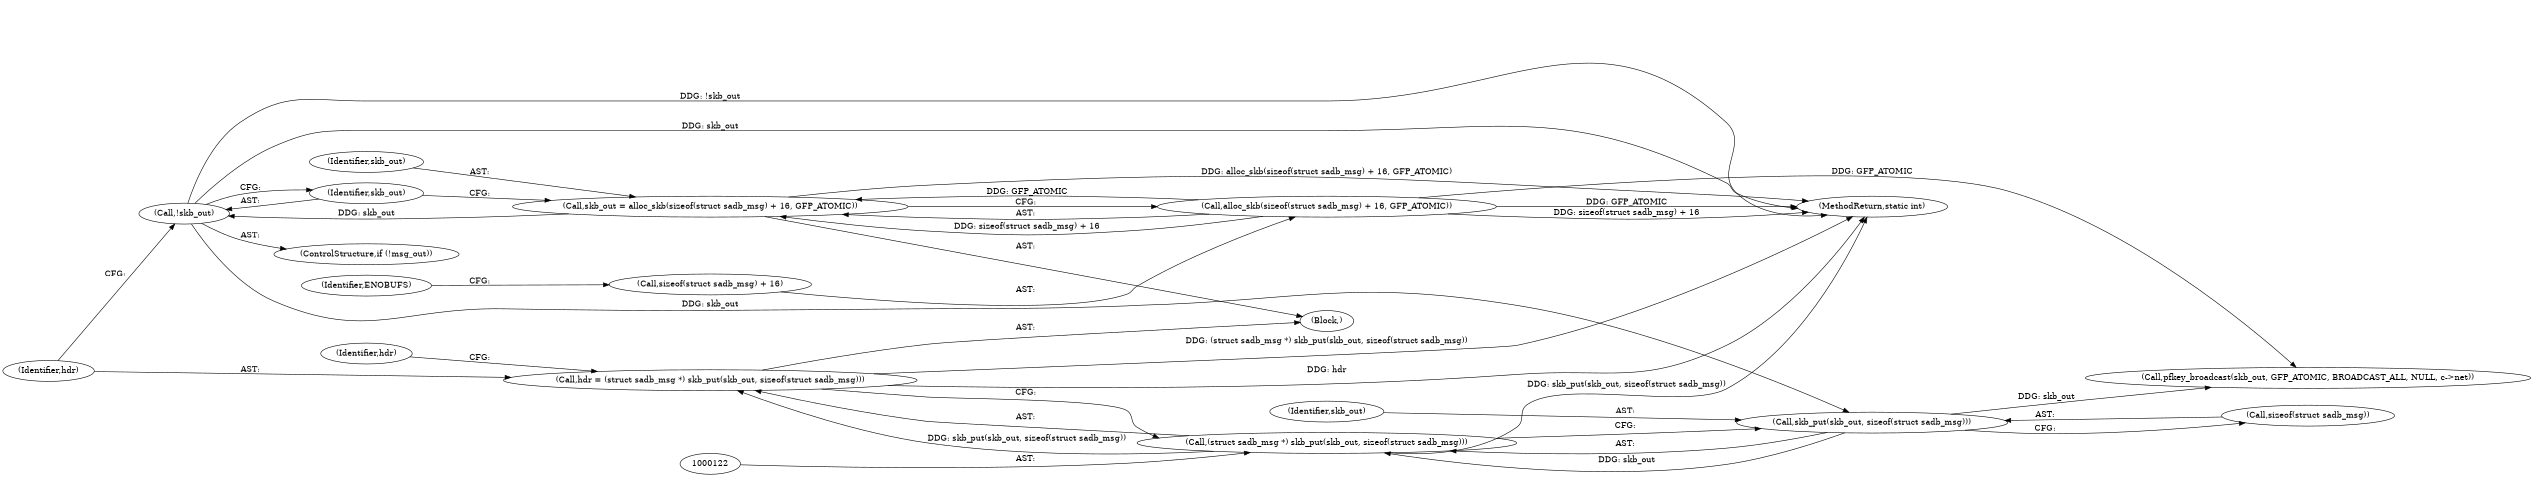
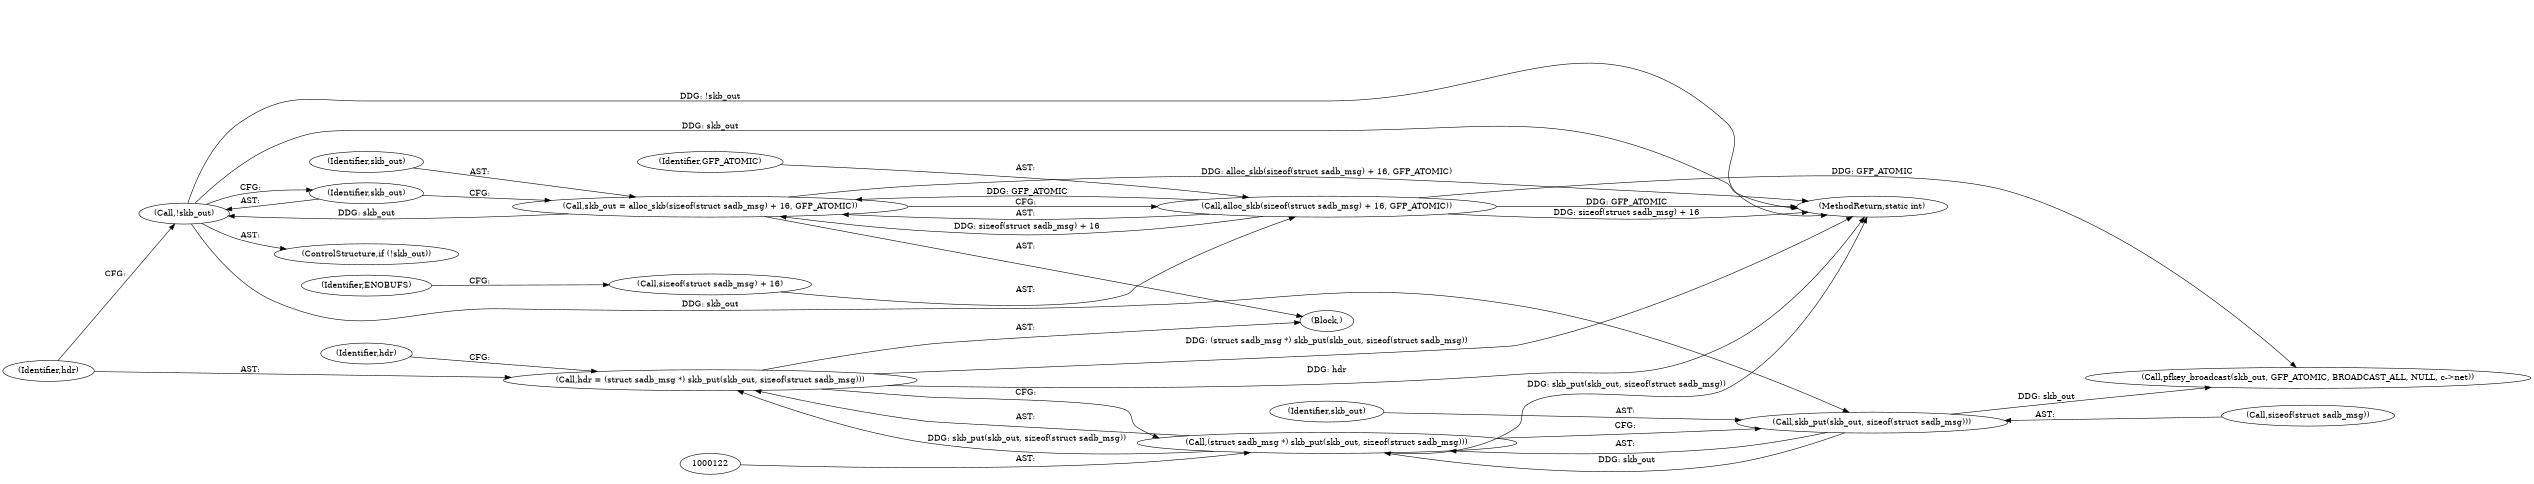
node "(Identifier,GFP_ATOMIC)": added
node "(ControlStructure,if (!msg_out))": label "(ControlStructure,if (!msg_out))" -> "(ControlStructure,if (!skb_out))"
edge "(Call,skb_put(skb_out, sizeof(struct sadb_msg)))" -> "(Call,sizeof(struct sadb_msg))": removed, label "CFG:"
